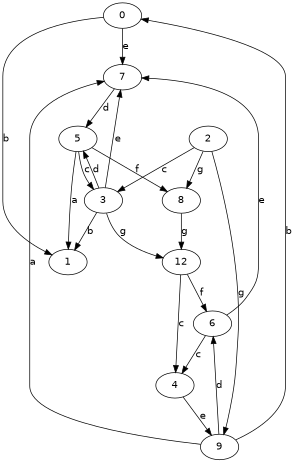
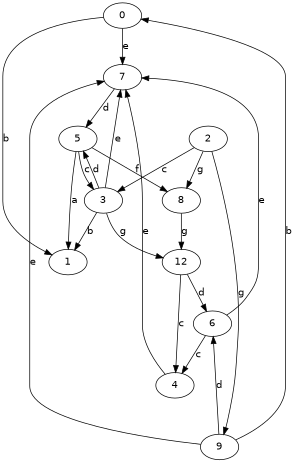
edge "9" -> "7": label "a" -> "e"
edge "12" -> "6": label "f" -> "d"
edge "4" -> "9": now "4" -> "7"
